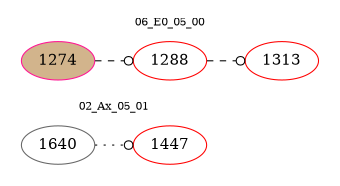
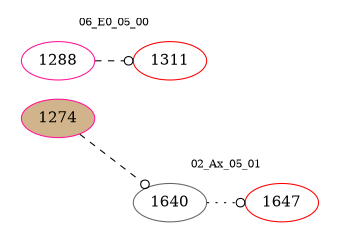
edge "1274" -> "1288": now "1274" -> "1640"
node "1288": color red -> deeppink
node "1313": label "1313" -> "1311"
node "1447": label "1447" -> "1647"
